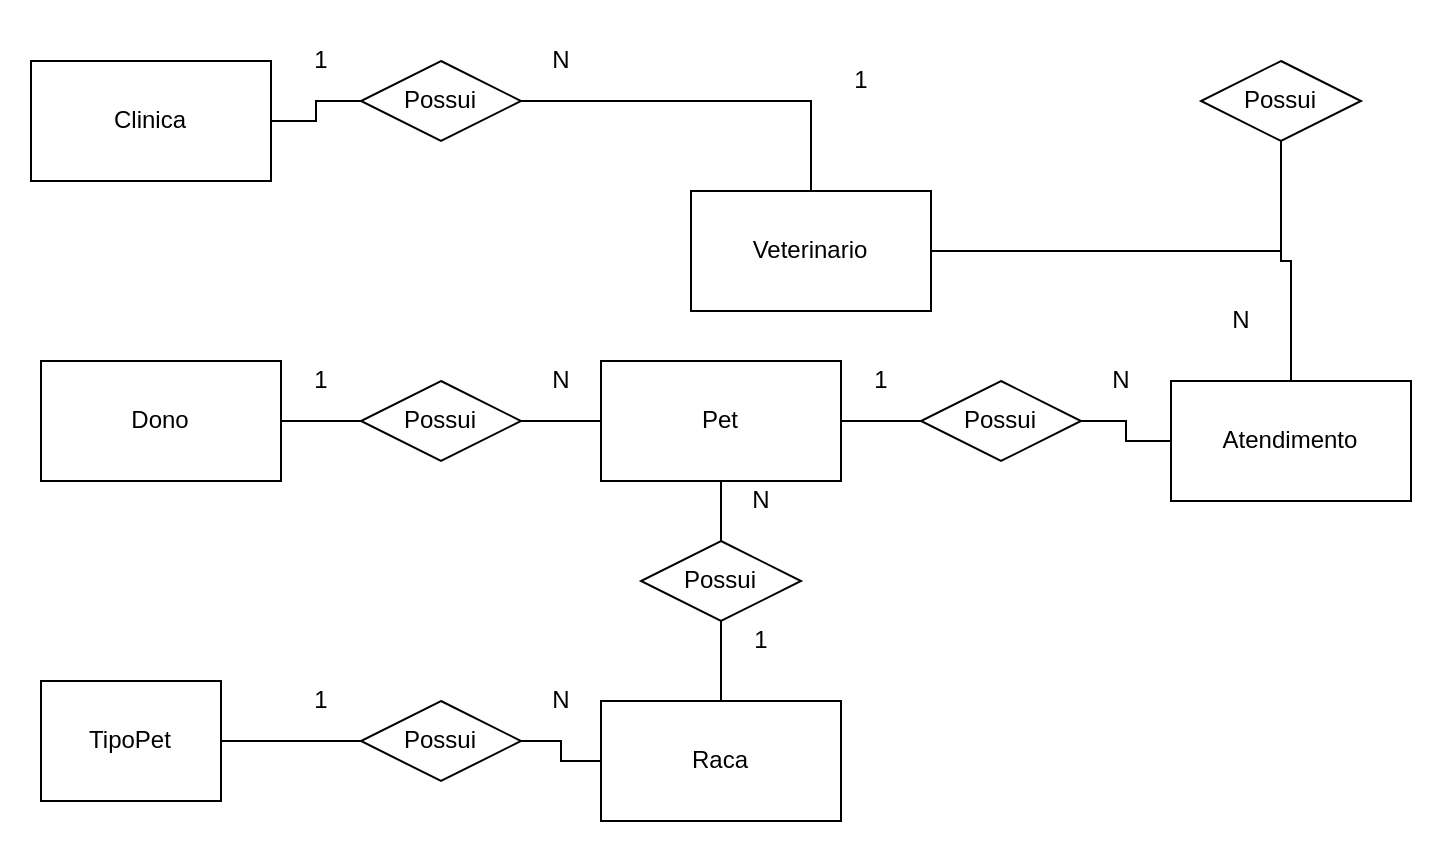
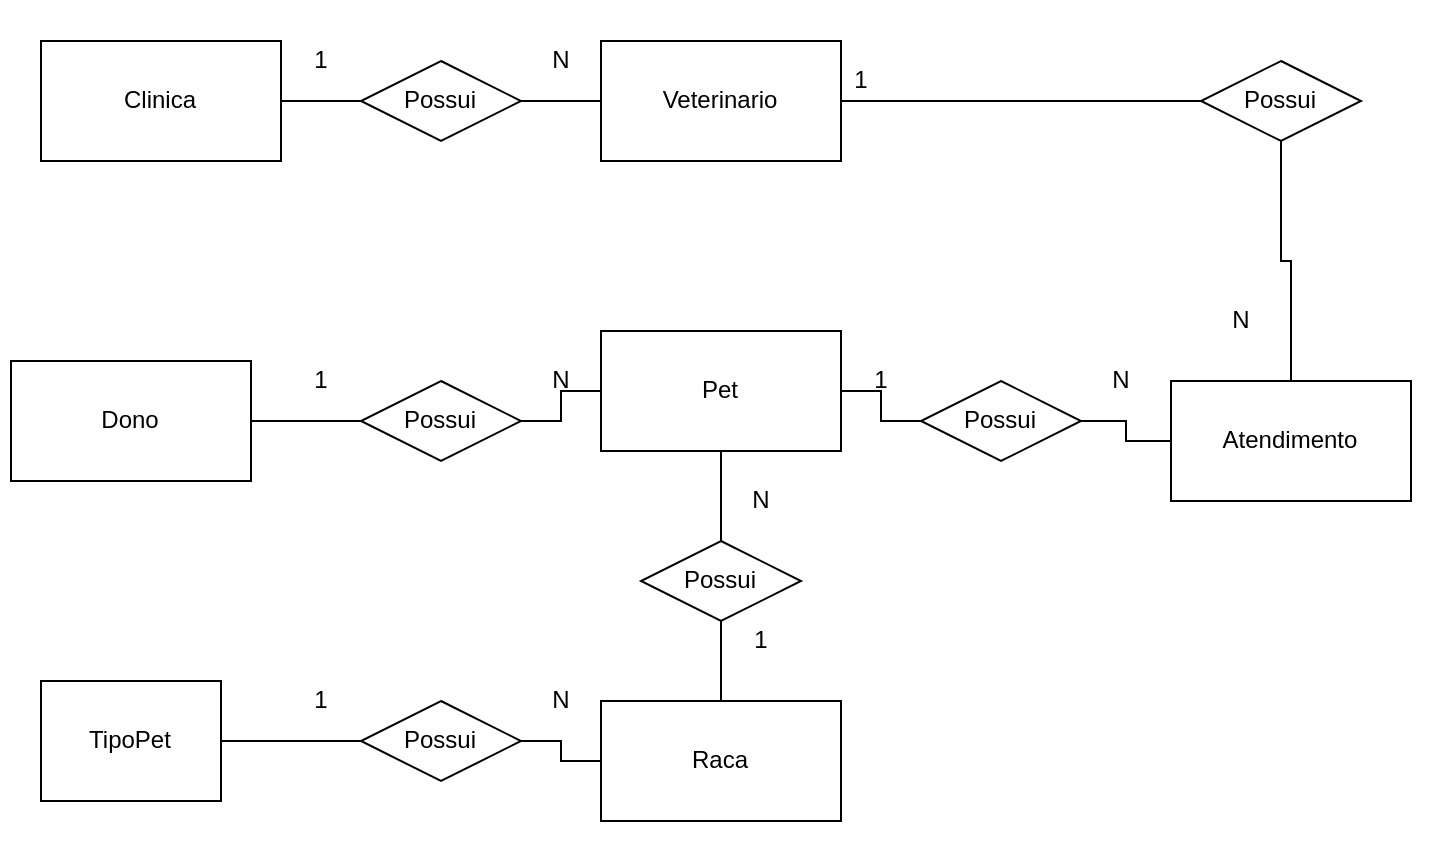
node "Clinica": moved (151, 121) -> (161, 101)
node "Veterinario": moved (811, 251) -> (721, 101)
node "Dono": moved (161, 421) -> (131, 421)
node "Pet": moved (721, 421) -> (721, 391)
